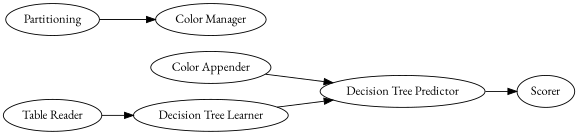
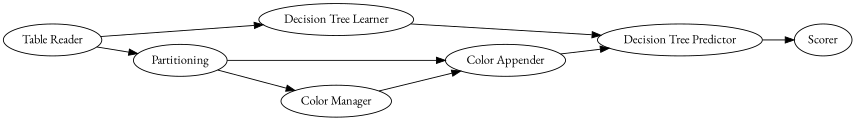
edge "Table Reader" -> "Partitioning": added
edge "Partitioning" -> "Color Appender": added
edge "Color Manager" -> "Color Appender": added
